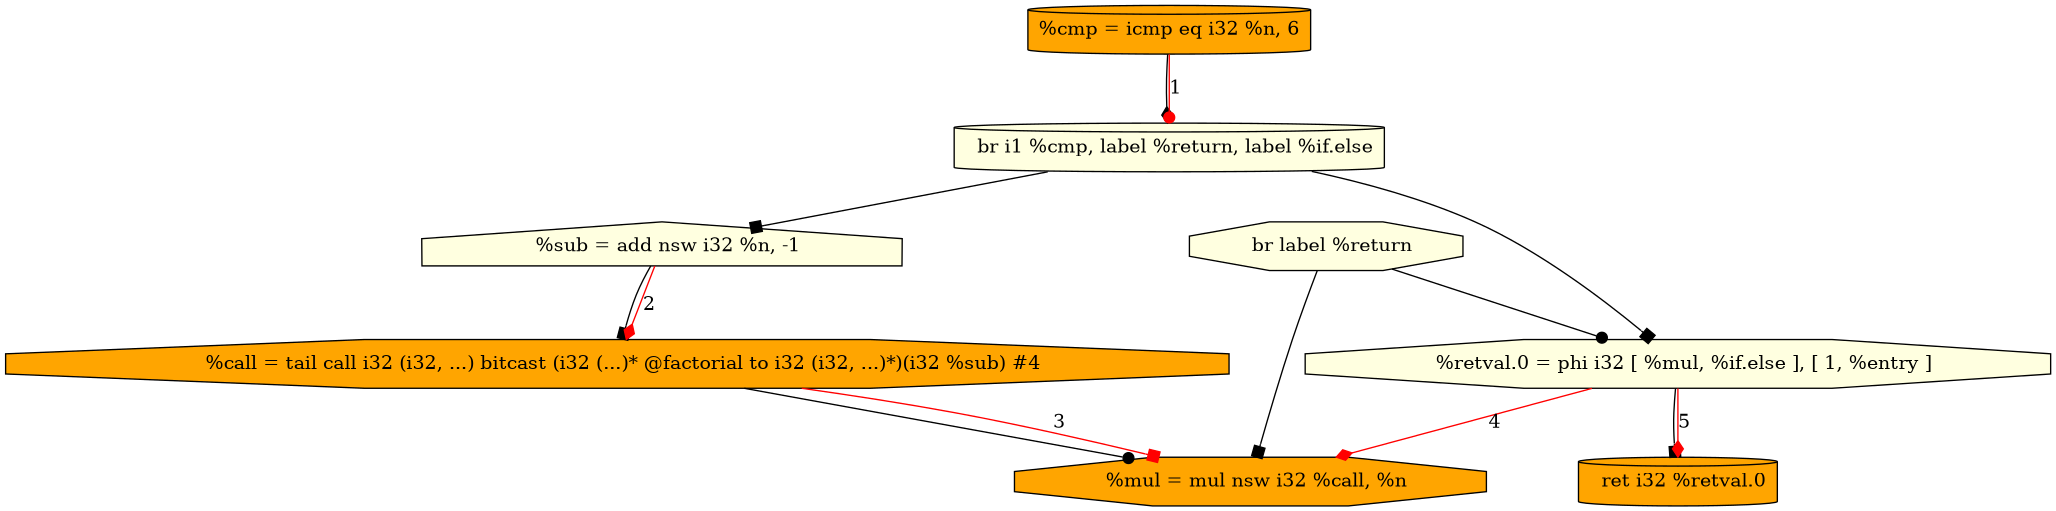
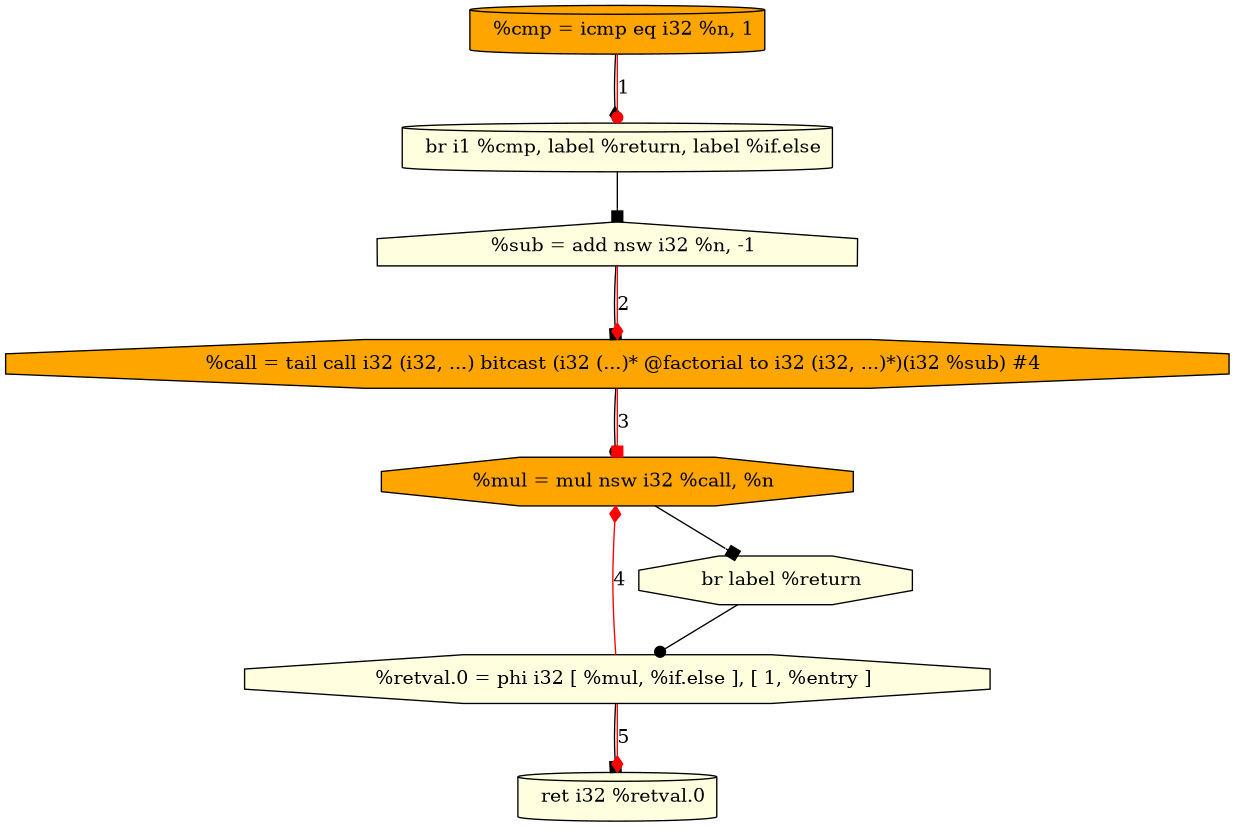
node "%cmp = icmp eq i32 %n, 6": label "%cmp = icmp eq i32 %n, 6" -> "%cmp = icmp eq i32 %n, 1"
edge "br i1 %cmp, label %return, label %if.else" -> "%retval.0 = phi i32 [ %mul, %if.else ], [ 1, %entry ]": removed
edge "br label %return" -> "%mul = mul nsw i32 %call, %n": reversed
node "ret i32 %retval.0": fillcolor orange -> lightyellow
